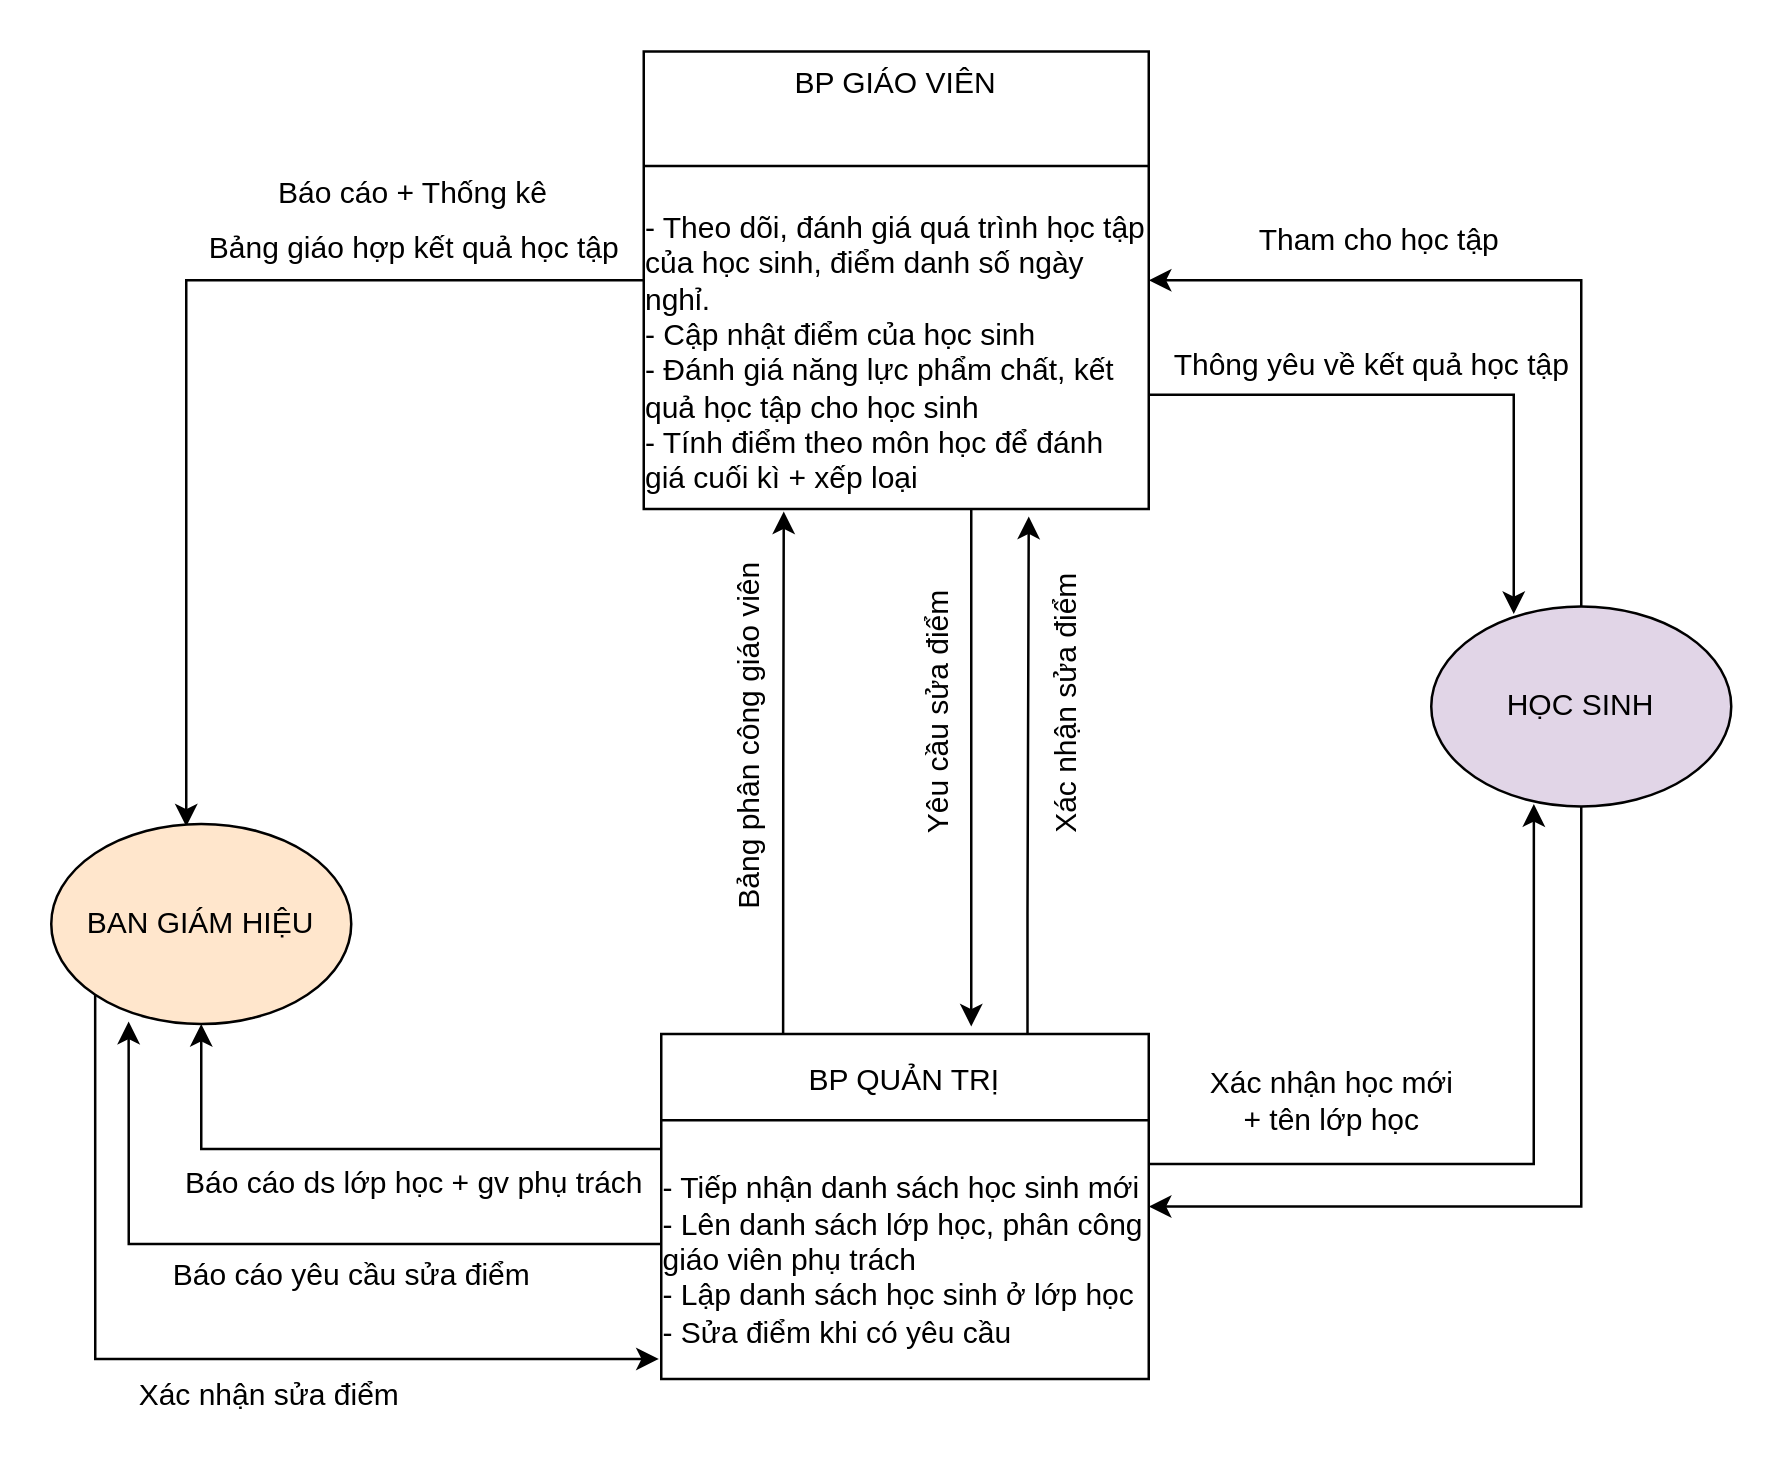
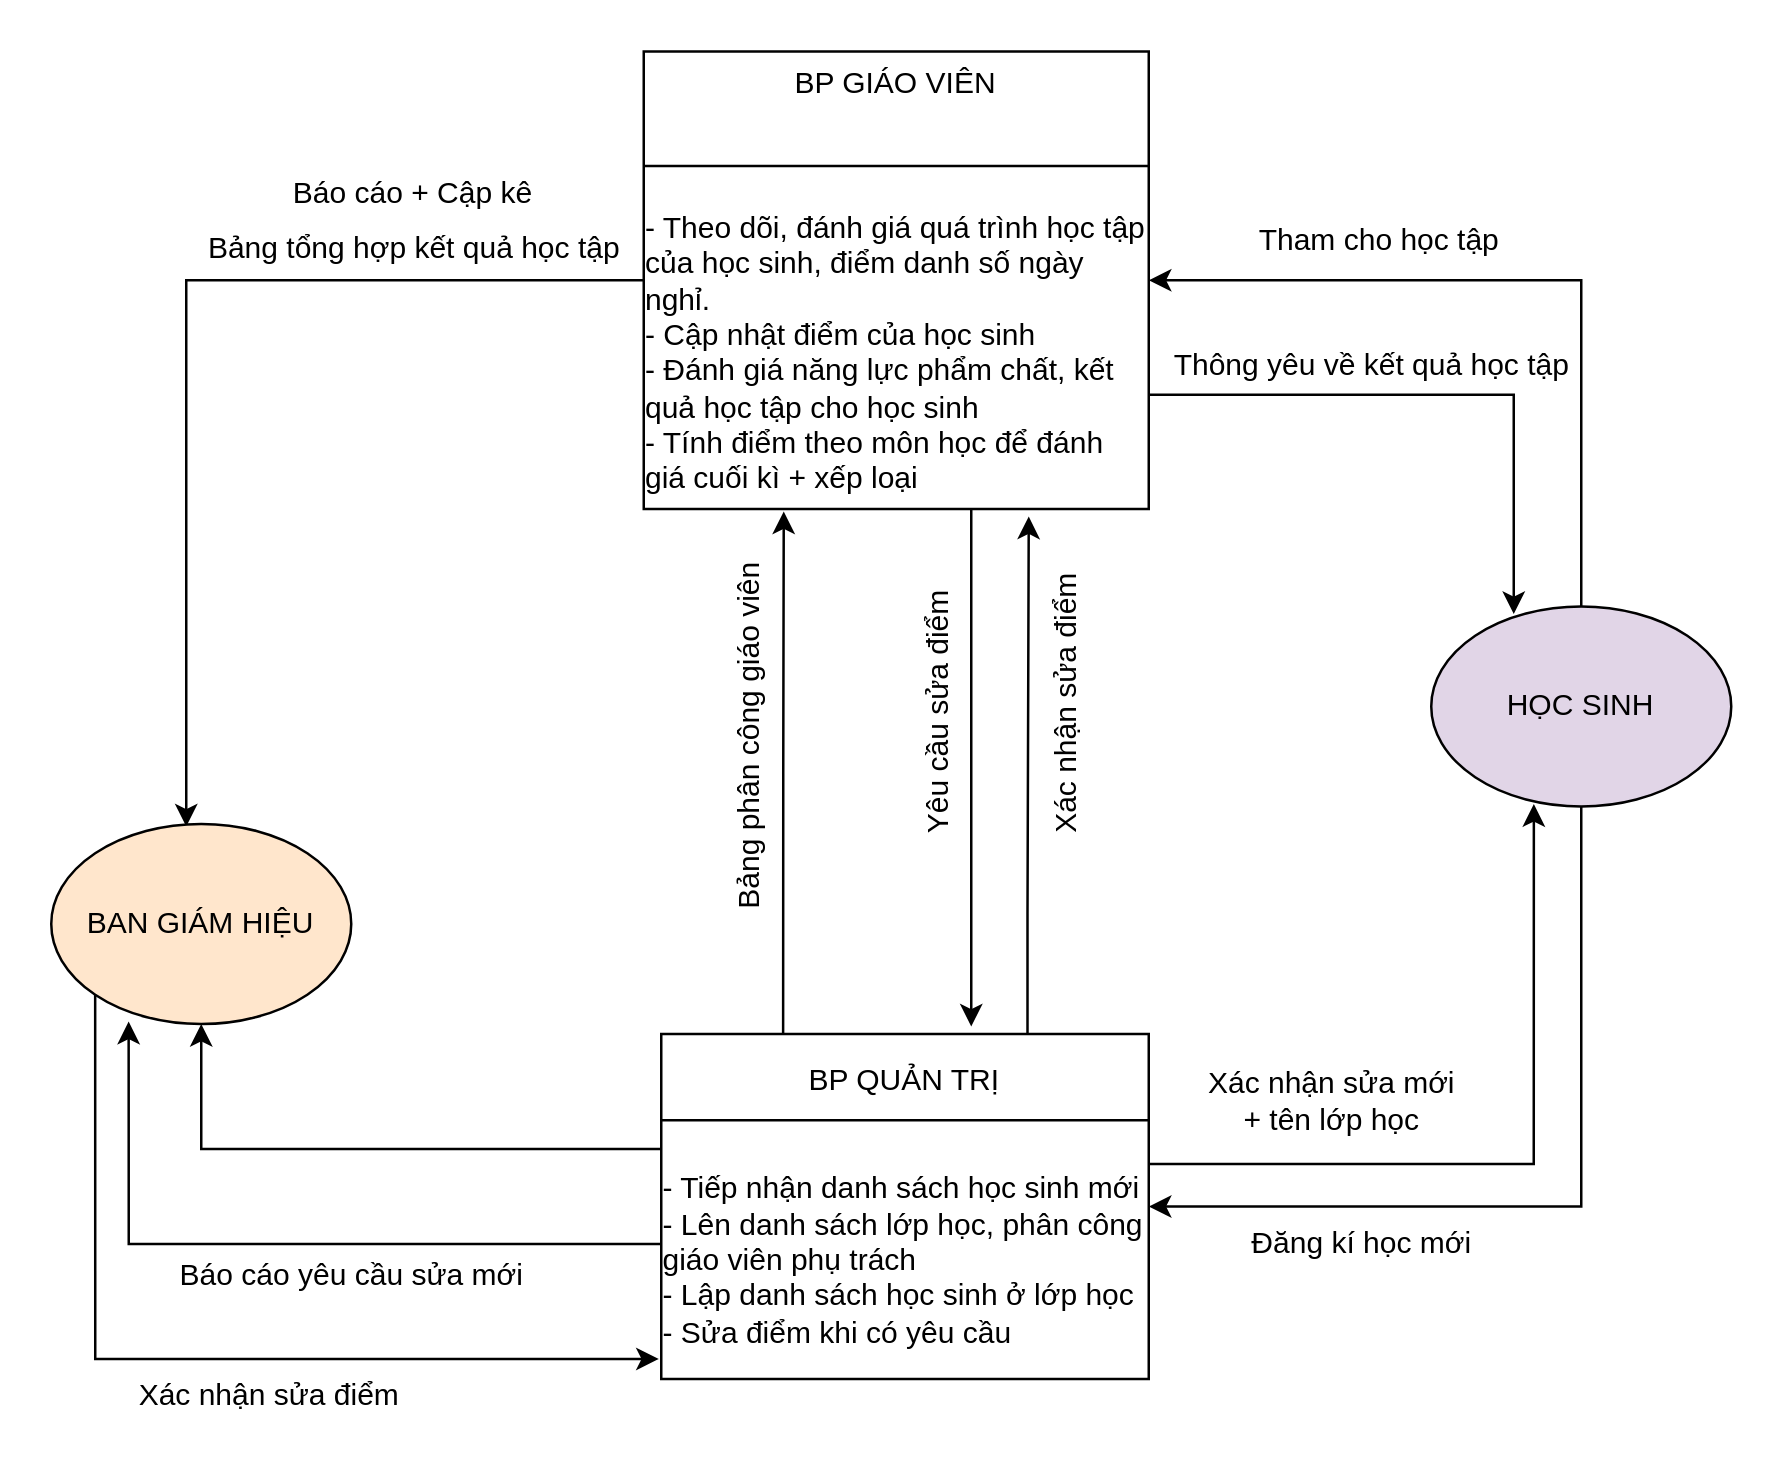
node "Báo cáo + Thống kê": label "Báo cáo + Thống kê" -> "Báo cáo + Cập kê"
node "Bảng giáo hợp kết quả học tập": label "Bảng giáo hợp kết quả học tập" -> "Bảng tổng hợp kết quả học tập"
node "Xác nhận học mới + tên lớp học": label "Xác nhận học mới + tên lớp học" -> "Xác nhận sửa mới + tên lớp học"
node "Báo cáo ds lớp học + gv phụ trách": removed
node "Đăng kí học mới": added
node "Báo cáo yêu cầu sửa điểm": label "Báo cáo yêu cầu sửa điểm" -> "Báo cáo yêu cầu sửa mới"
